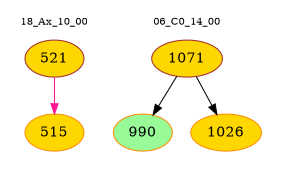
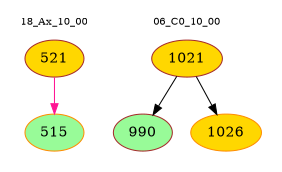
cluster "06_C0_14_00": label "06_C0_14_00" -> "06_C0_10_00"
node "1071": label "1071" -> "1021"
node "515": fillcolor gold -> palegreen
node "990": color darkorange -> brown
